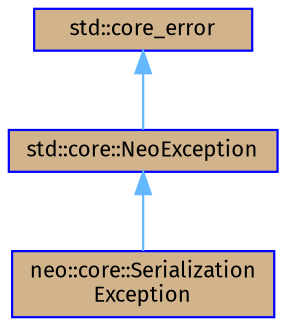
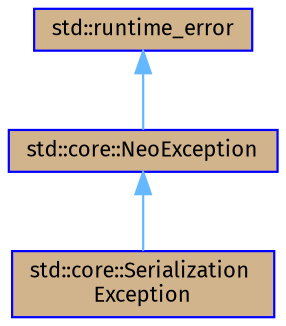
node "std::core_error": label "std::core_error" -> "std::runtime_error"
node "neo::core::Serialization Exception": label "neo::core::Serialization Exception" -> "std::core::Serialization Exception"
